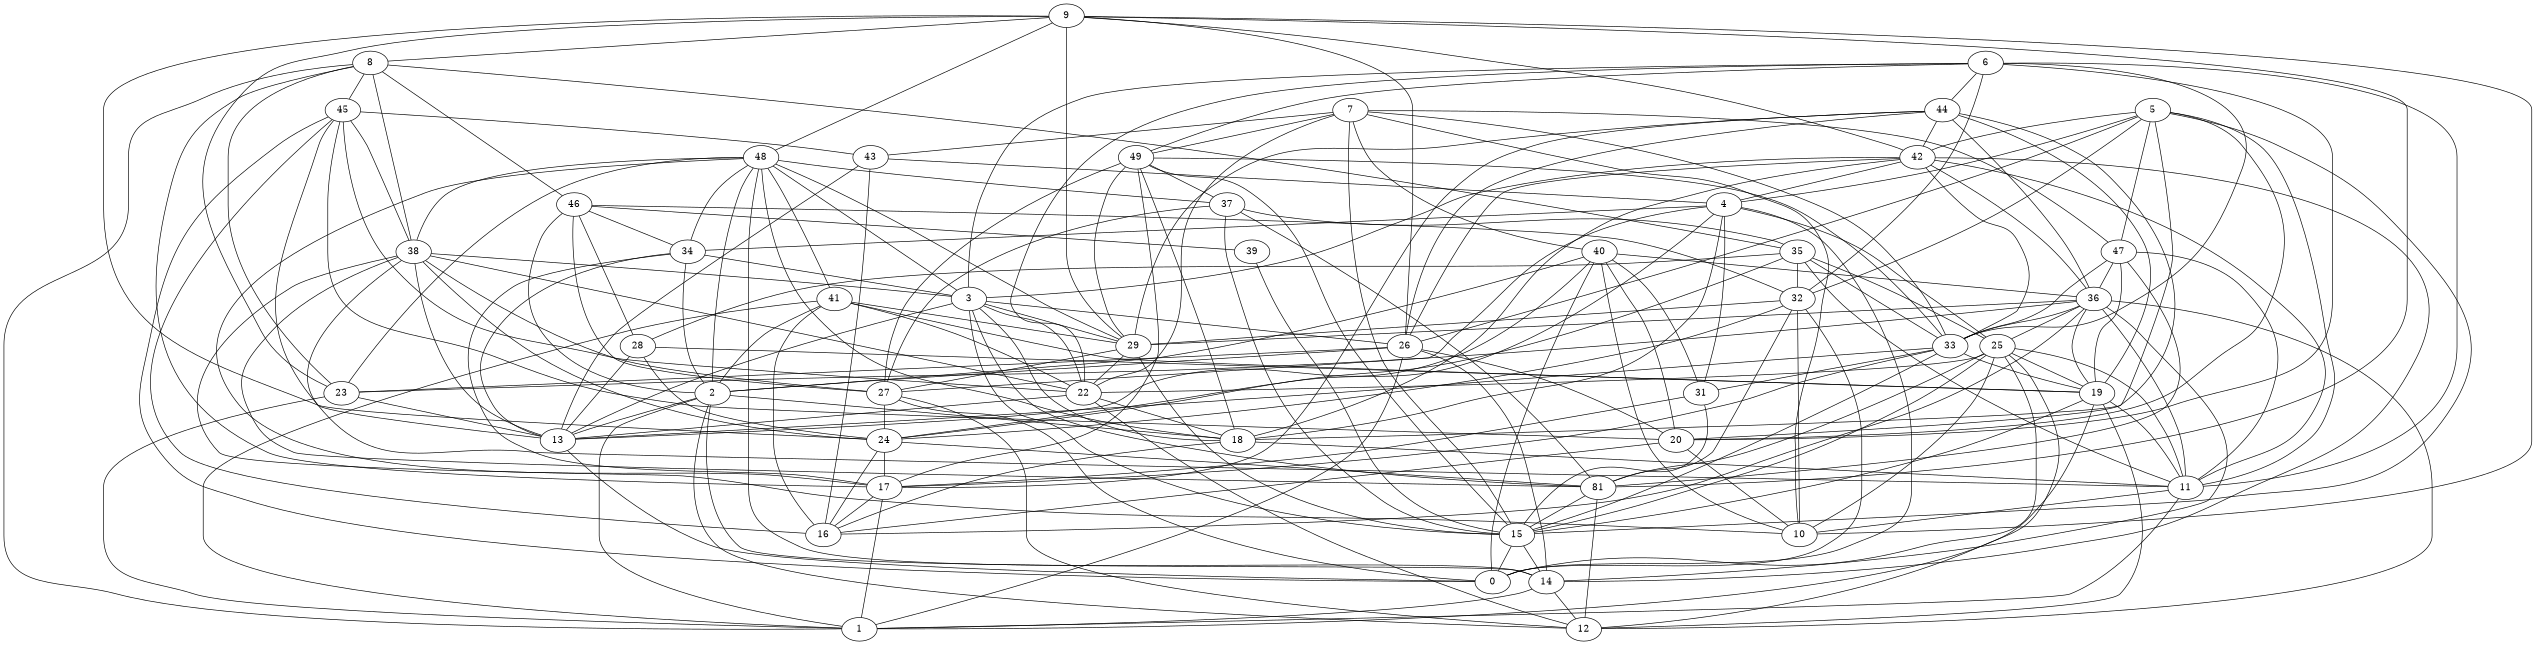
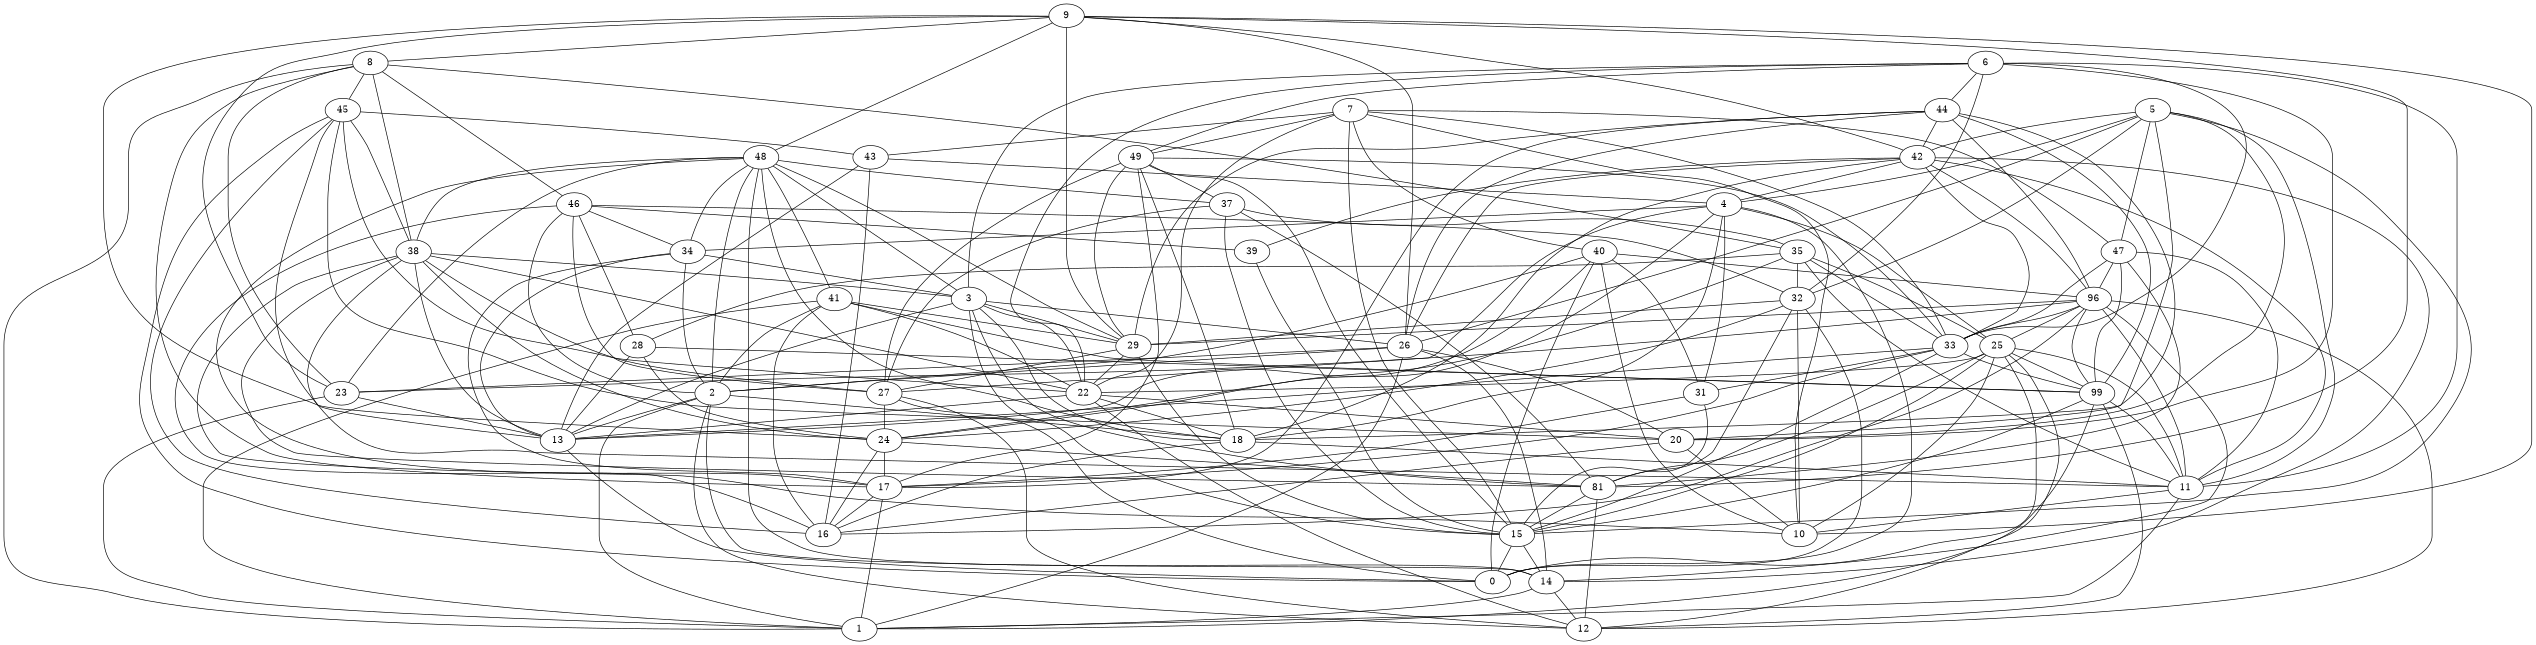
edge "42" -- "3": now "42" -- "39"
node "36": label "36" -> "96"
edge "40" -- "20": now "22" -- "20"
node "19": label "19" -> "99"
edge "46" -- "16": added
